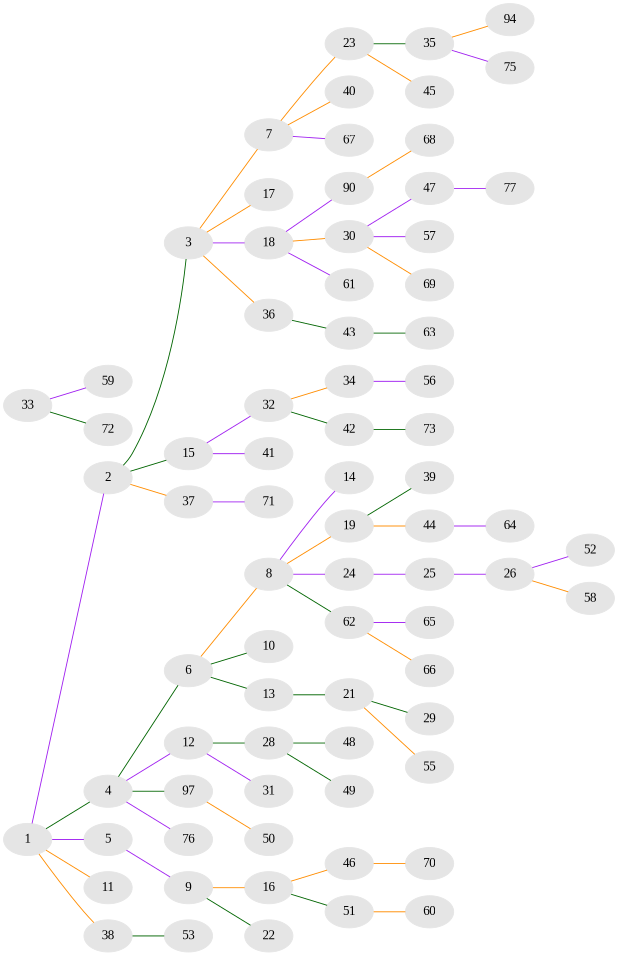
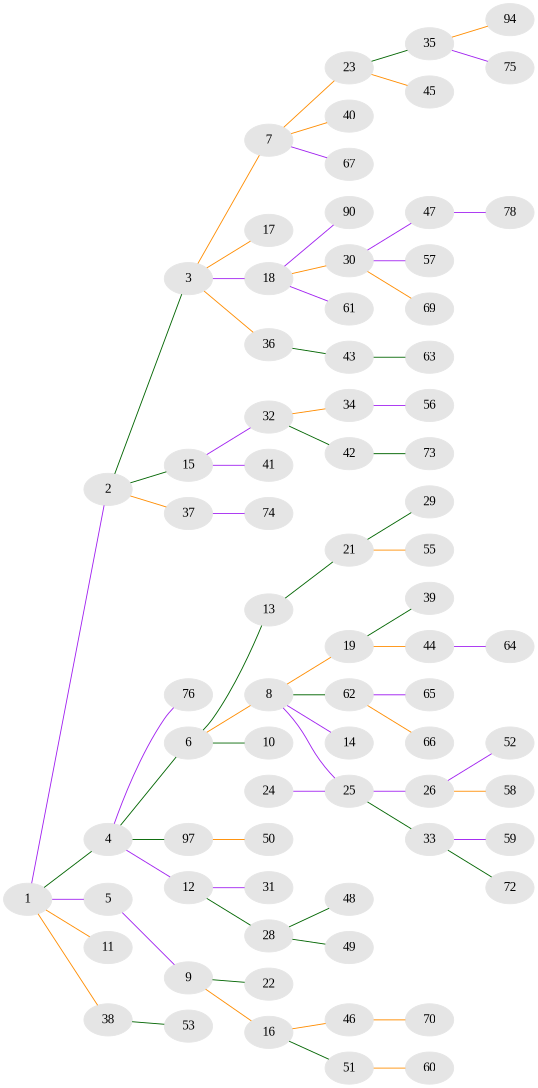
node "68": removed
node "77": label "77" -> "78"
node "71": label "71" -> "74"
edge "8" -- "24": now "8" -- "25"
edge "25" -- "33": added
